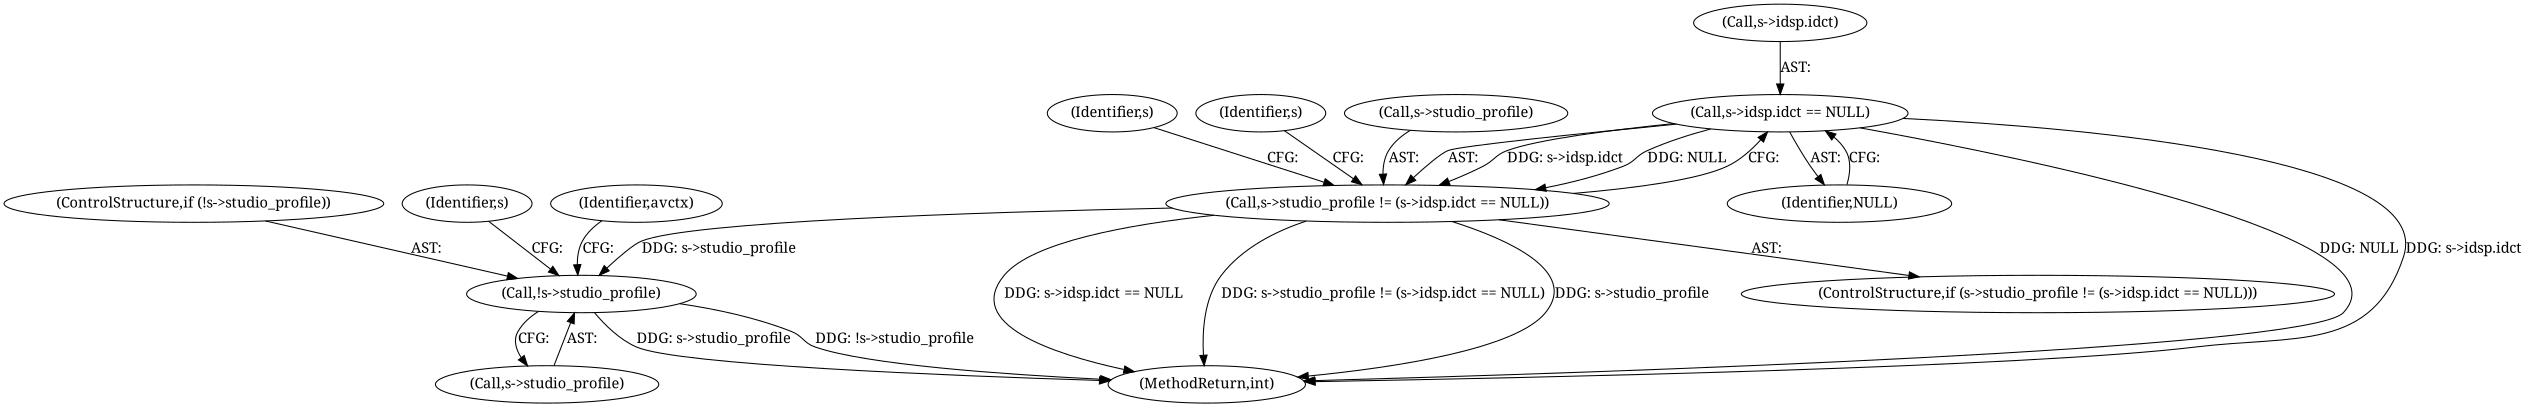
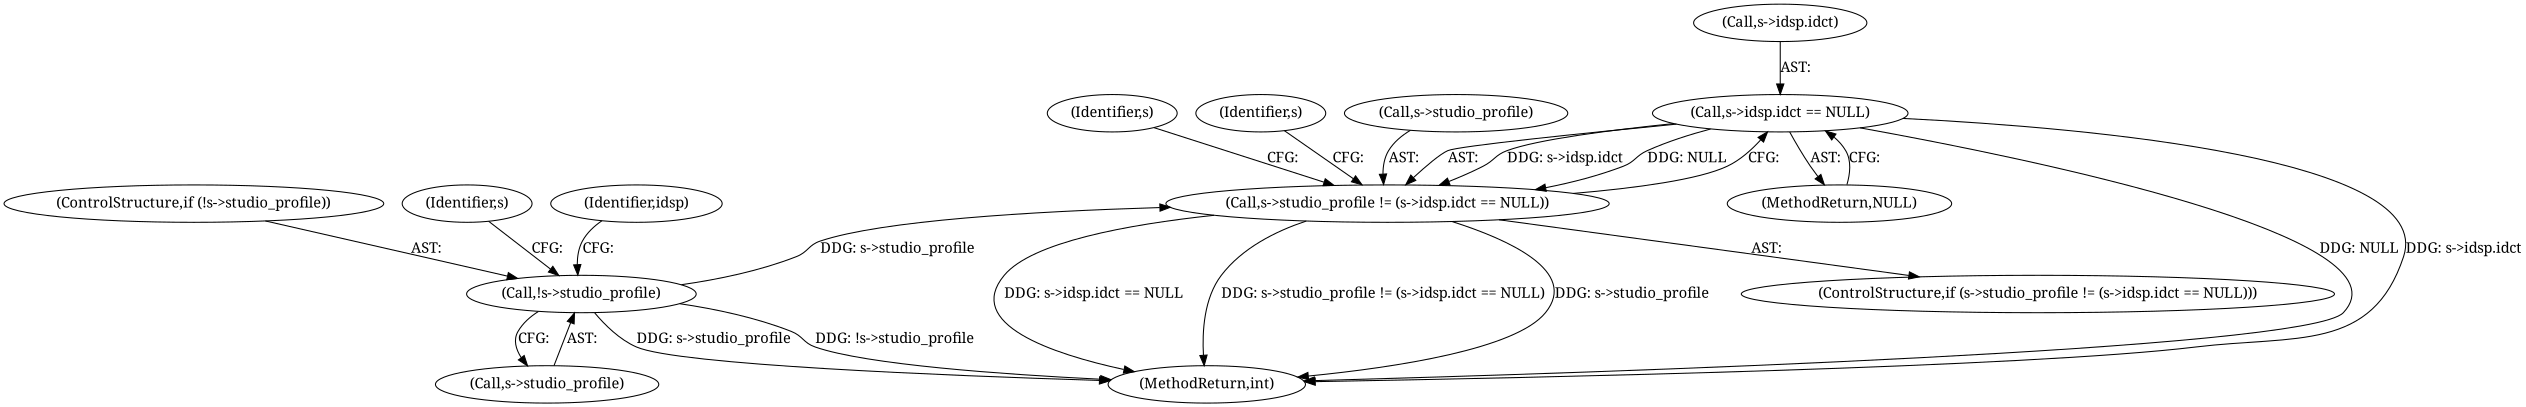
node "(Identifier,avctx)": label "(Identifier,avctx)" -> "(Identifier,idsp)"
node "(Identifier,NULL)": label "(Identifier,NULL)" -> "(MethodReturn,NULL)"
edge "(Call,s->studio_profile != (s->idsp.idct == NULL))" -> "(Call,!s->studio_profile)": reversed
